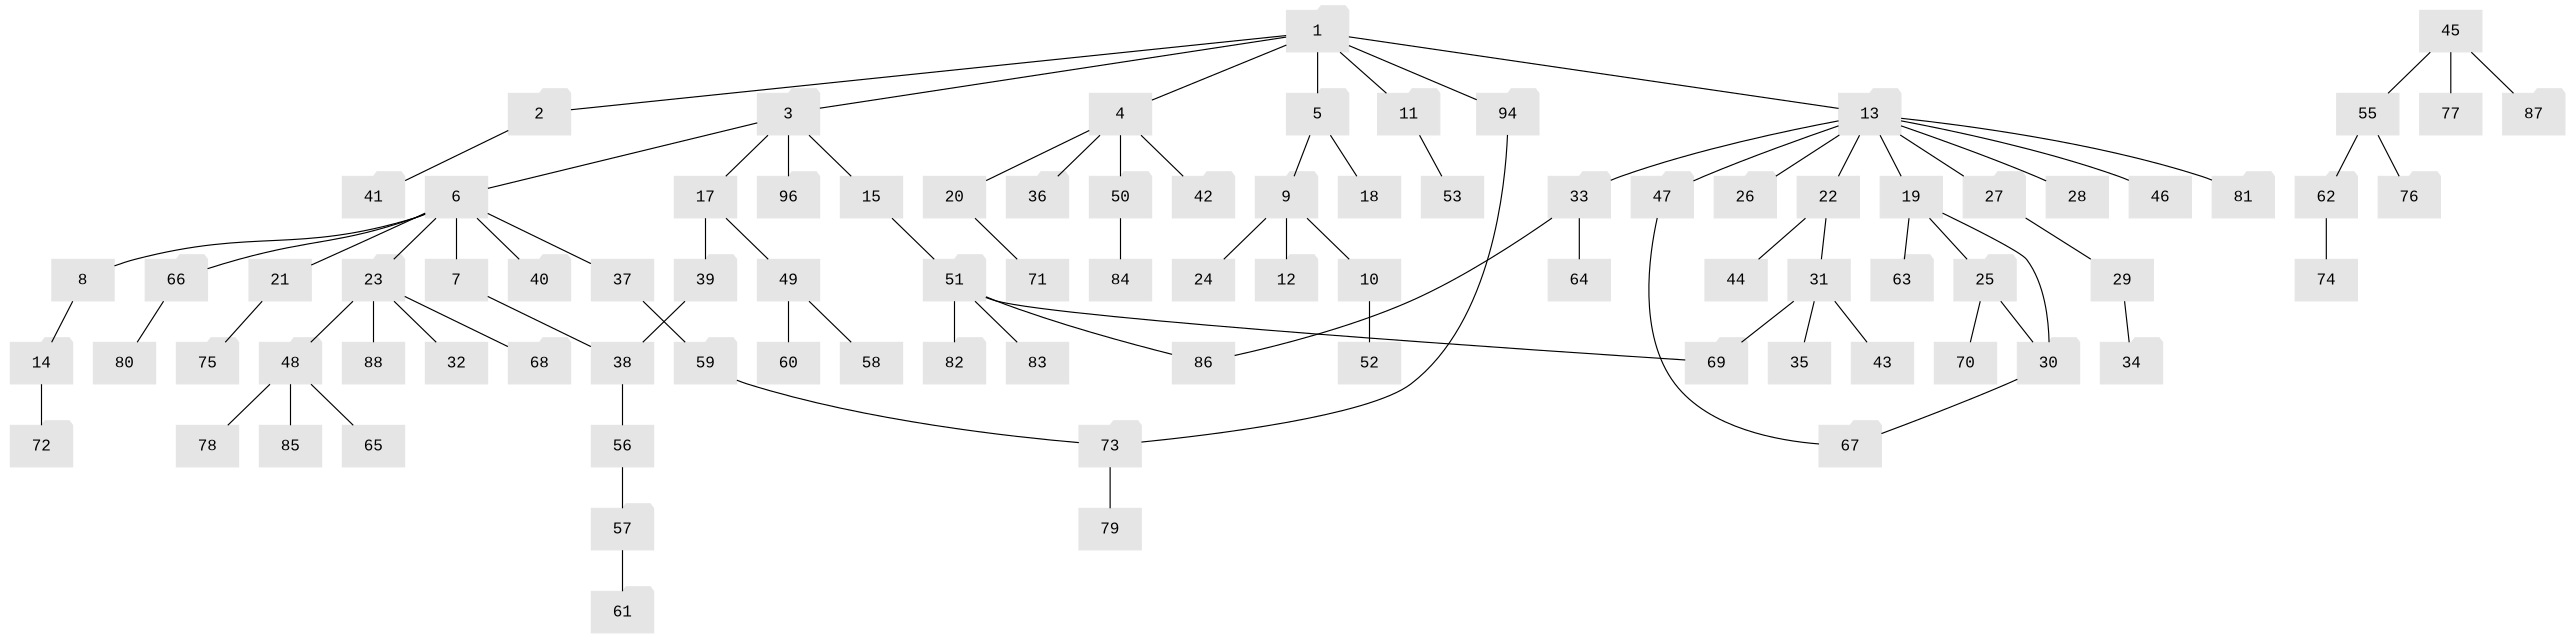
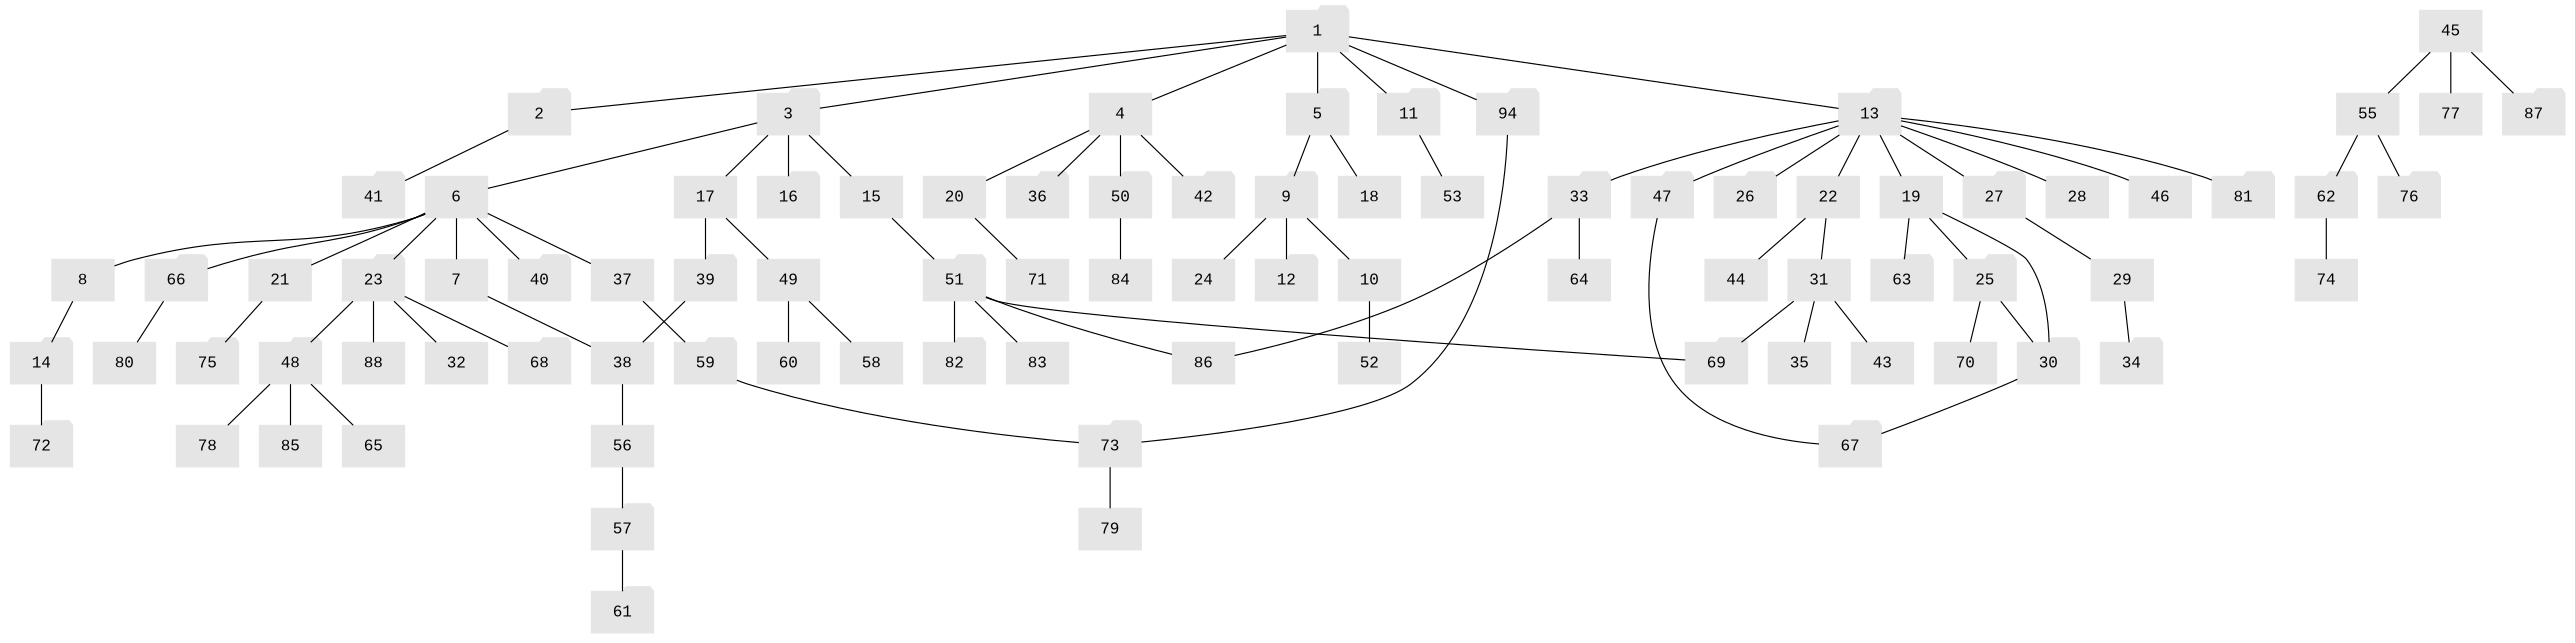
node "96": label "96" -> "16"
